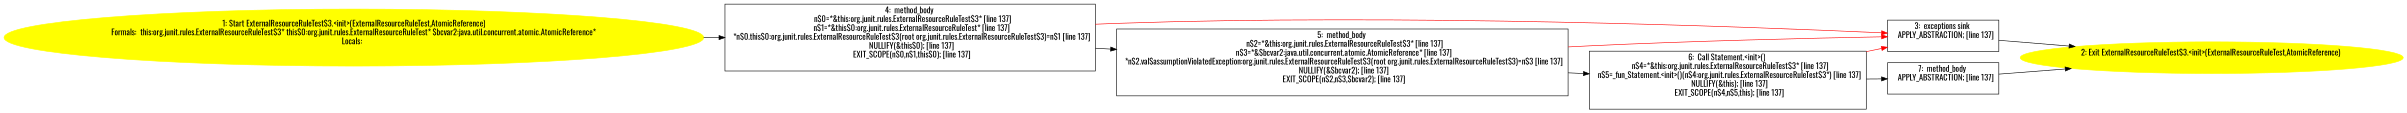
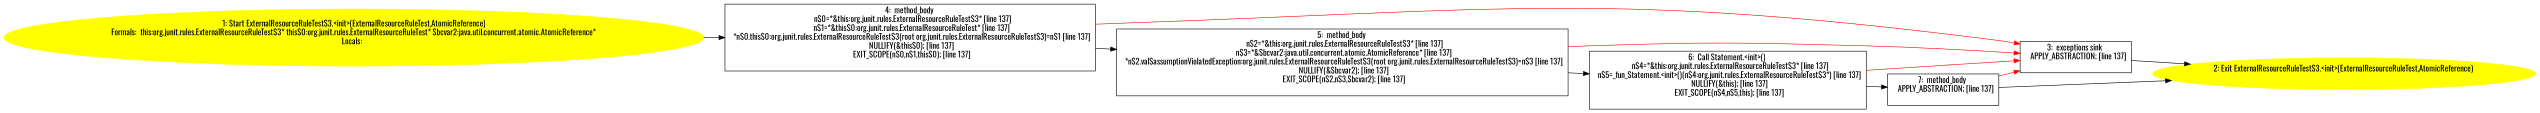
edge "7:  method_body APPLY_ABSTRACTION; [line 137]" -> "3:  exceptions sink APPLY_ABSTRACTION; [line 137]": added
